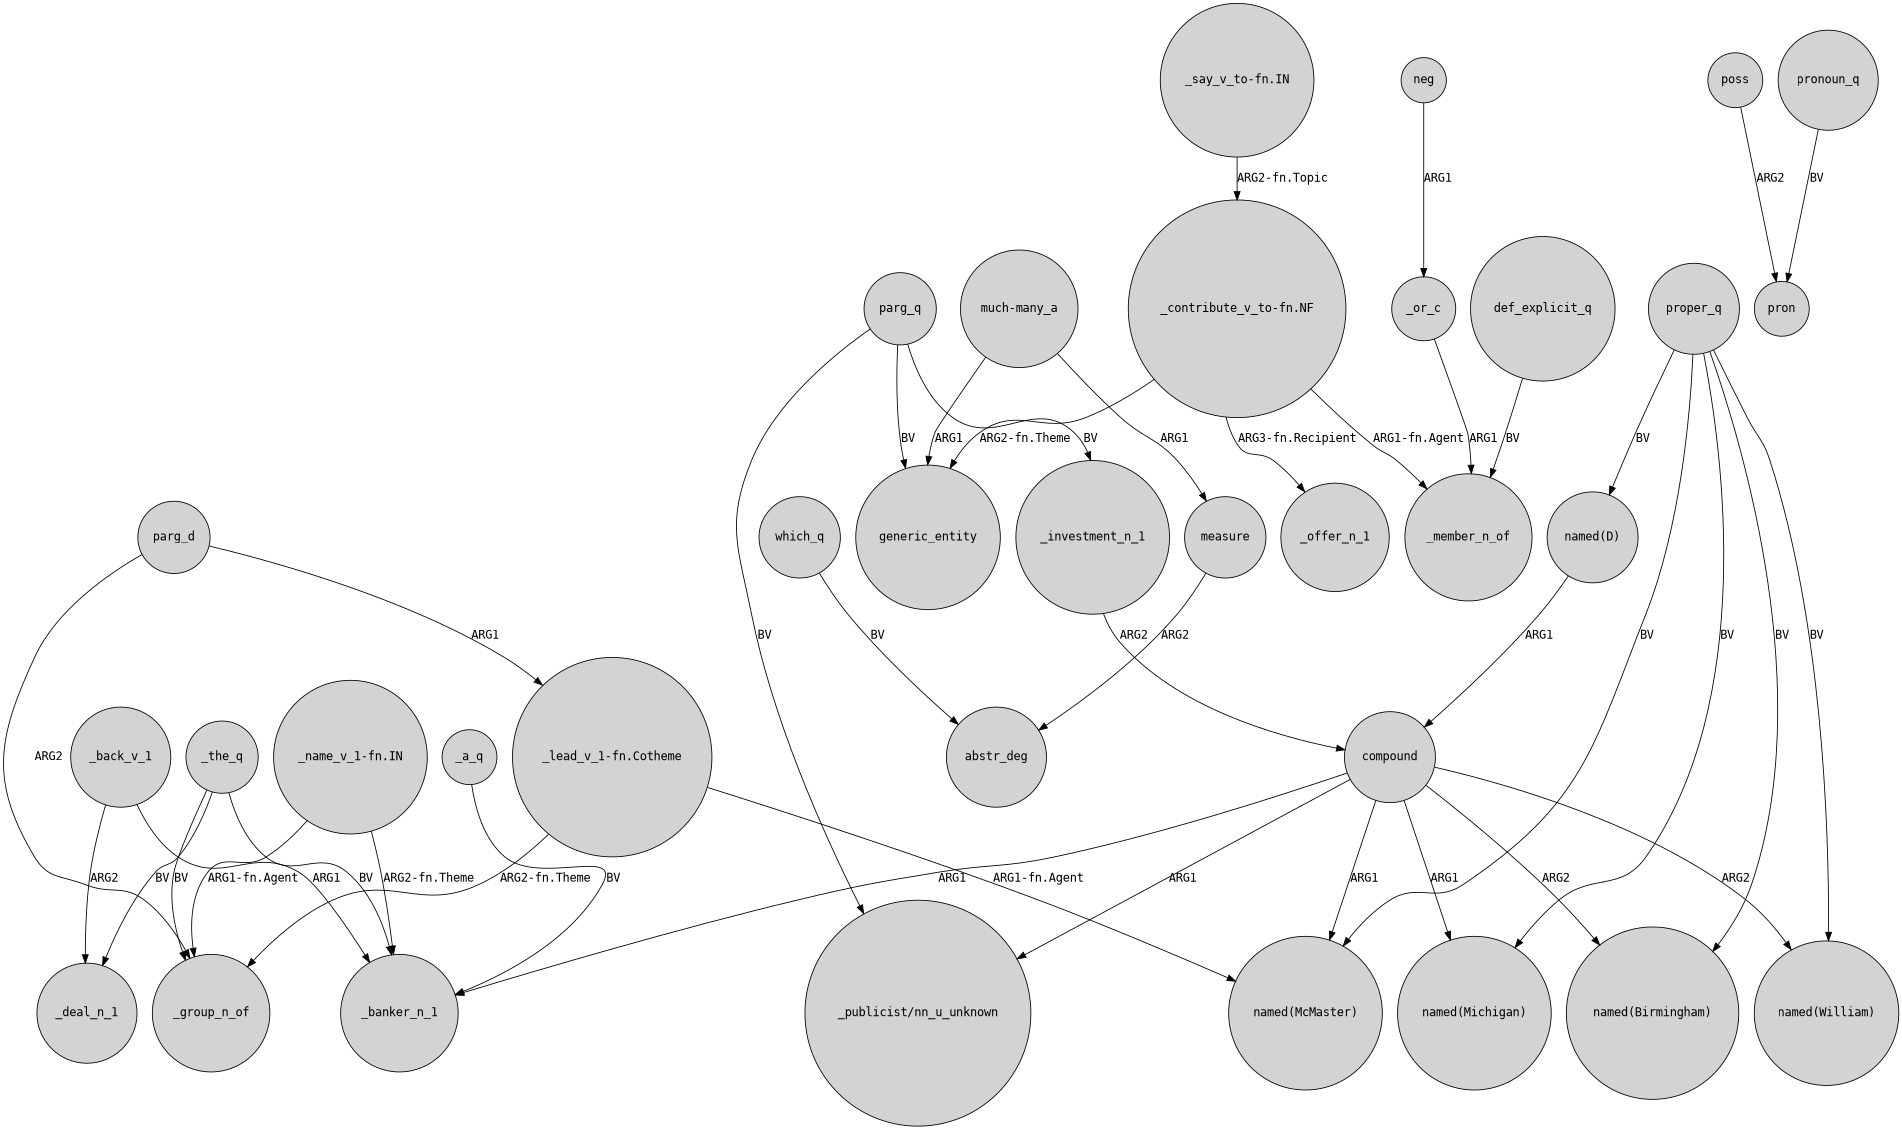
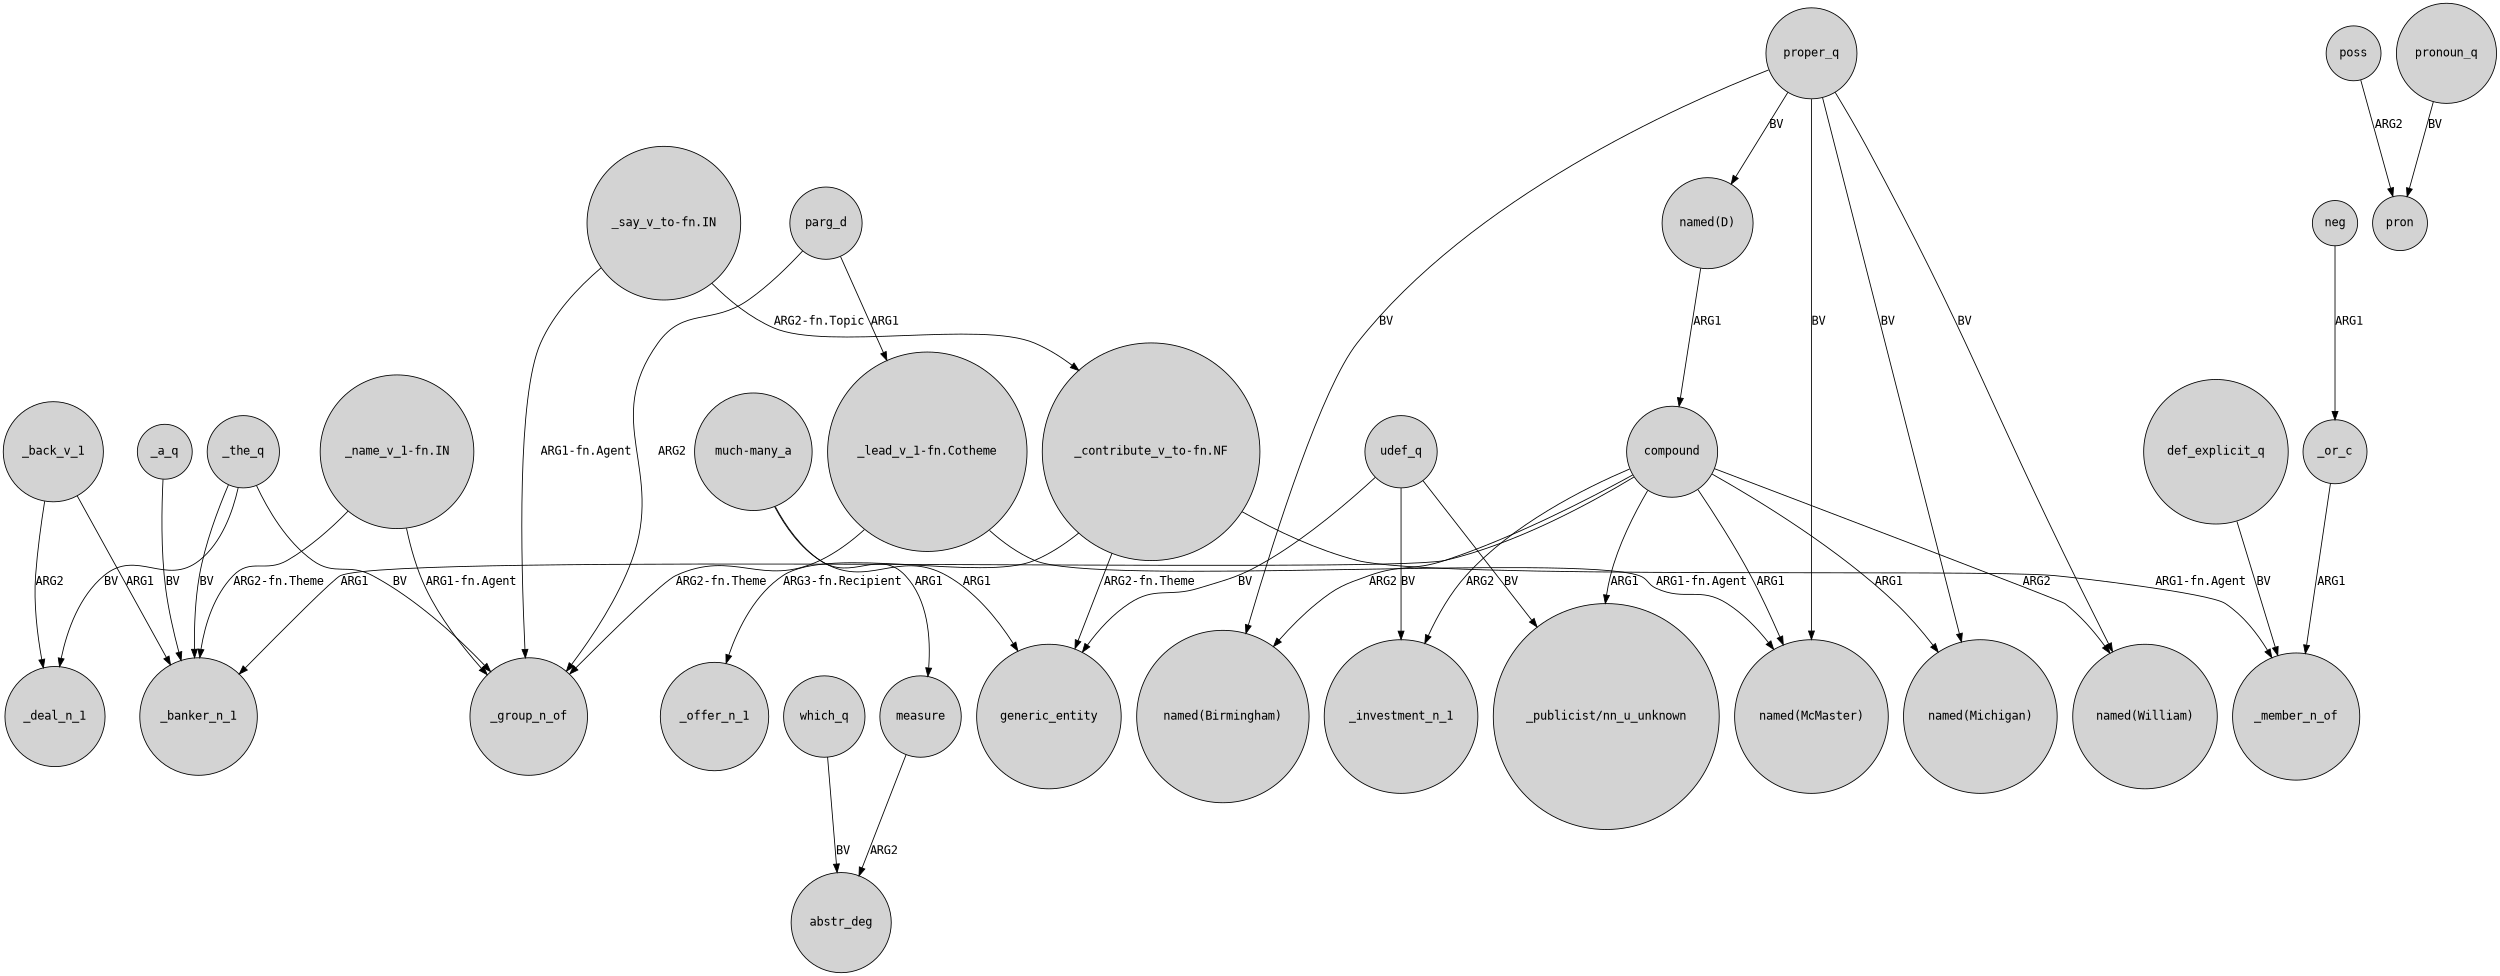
node "parg_q": label "parg_q" -> "udef_q"
edge "_say_v_to-fn.IN" -> "_group_n_of": added, label "ARG1-fn.Agent"
edge "_investment_n_1" -> "compound": reversed
